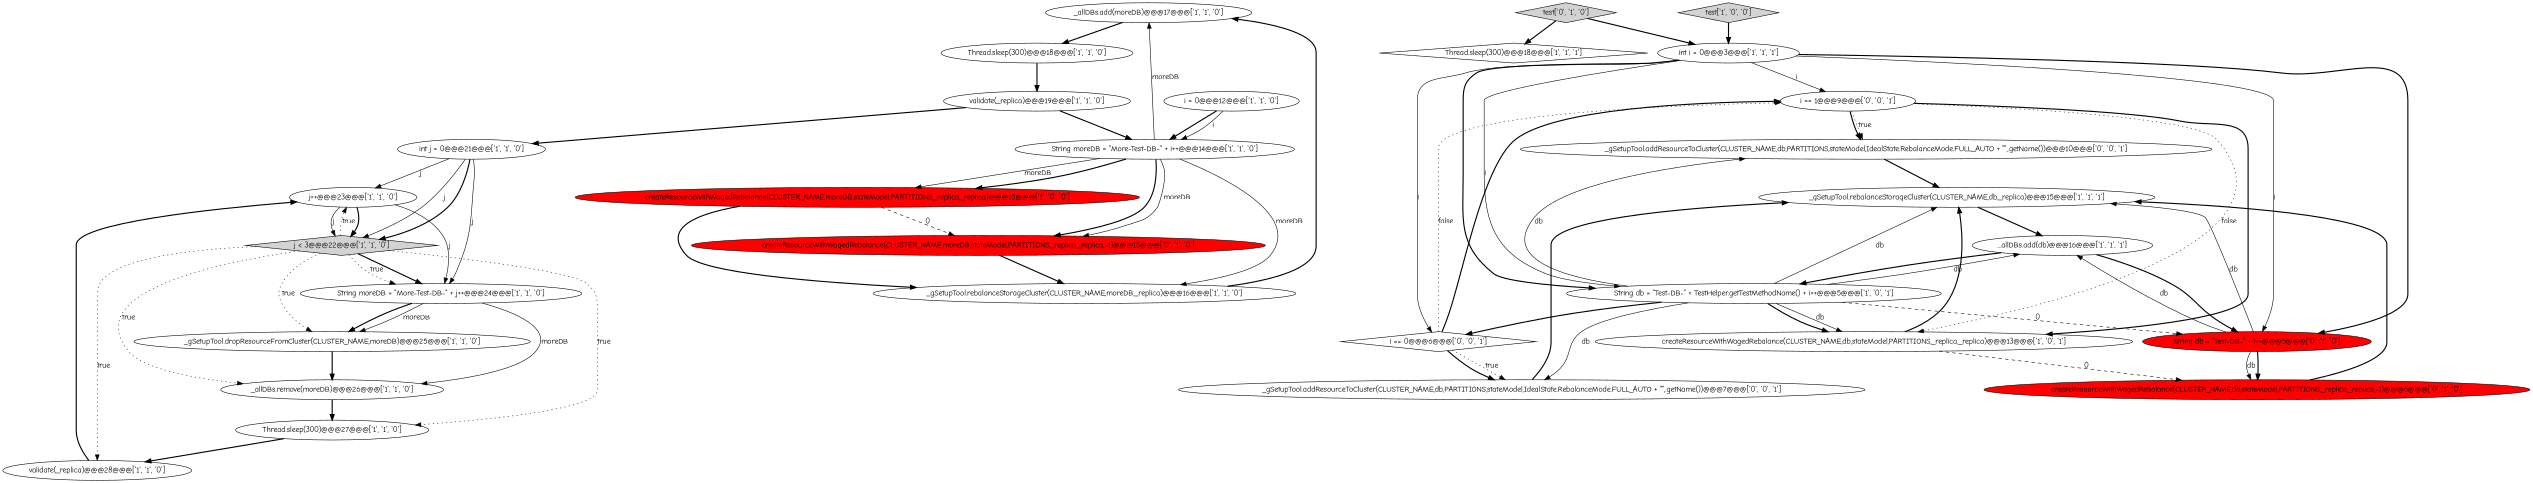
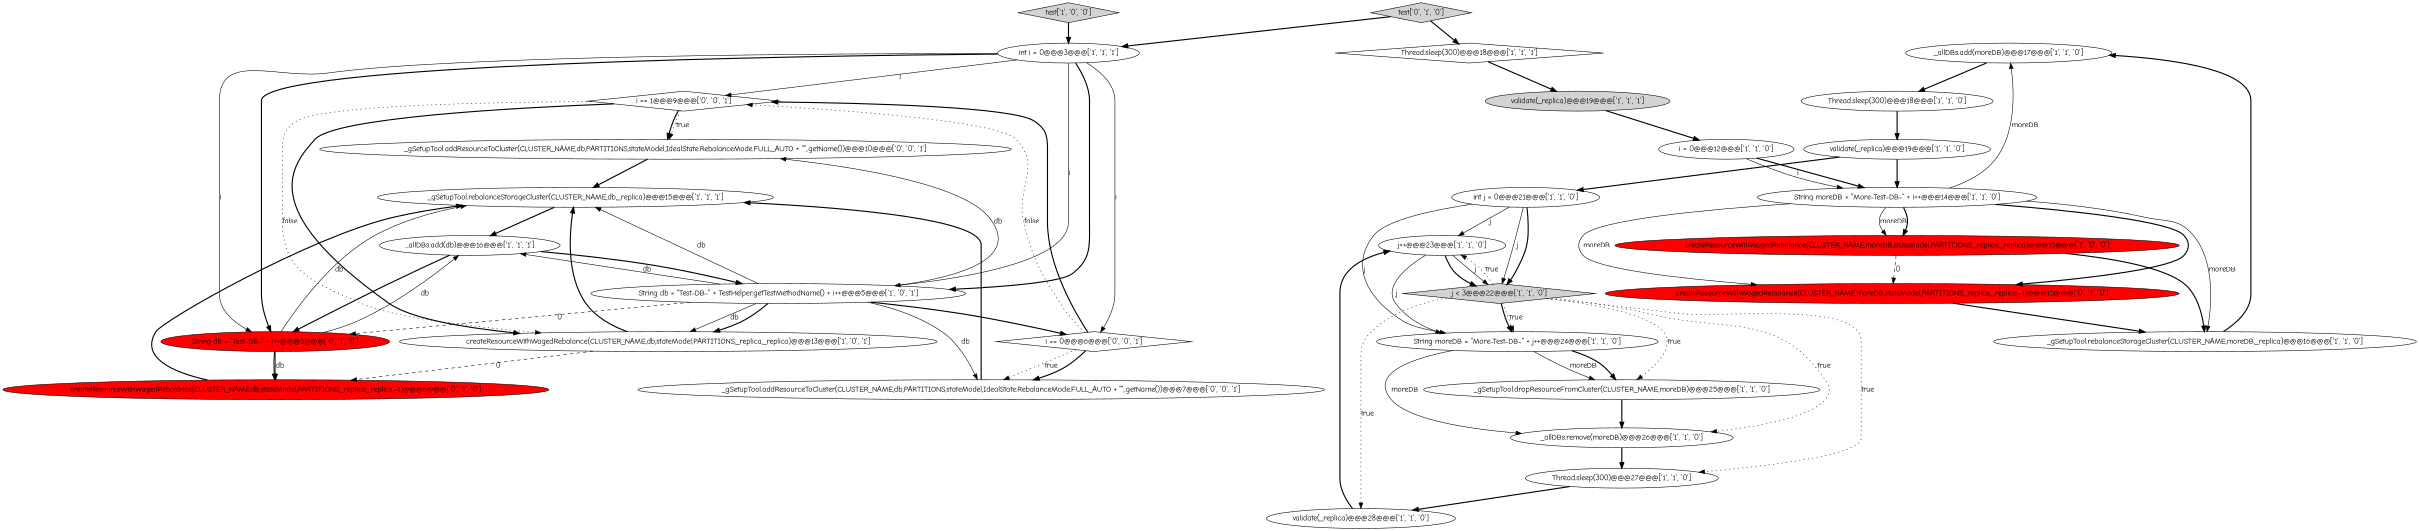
node "validate(_replica)@@@19@@@['1', '1', '1']": added
node "i == 1@@@9@@@['0', '0', '1']": shape ellipse -> diamond
